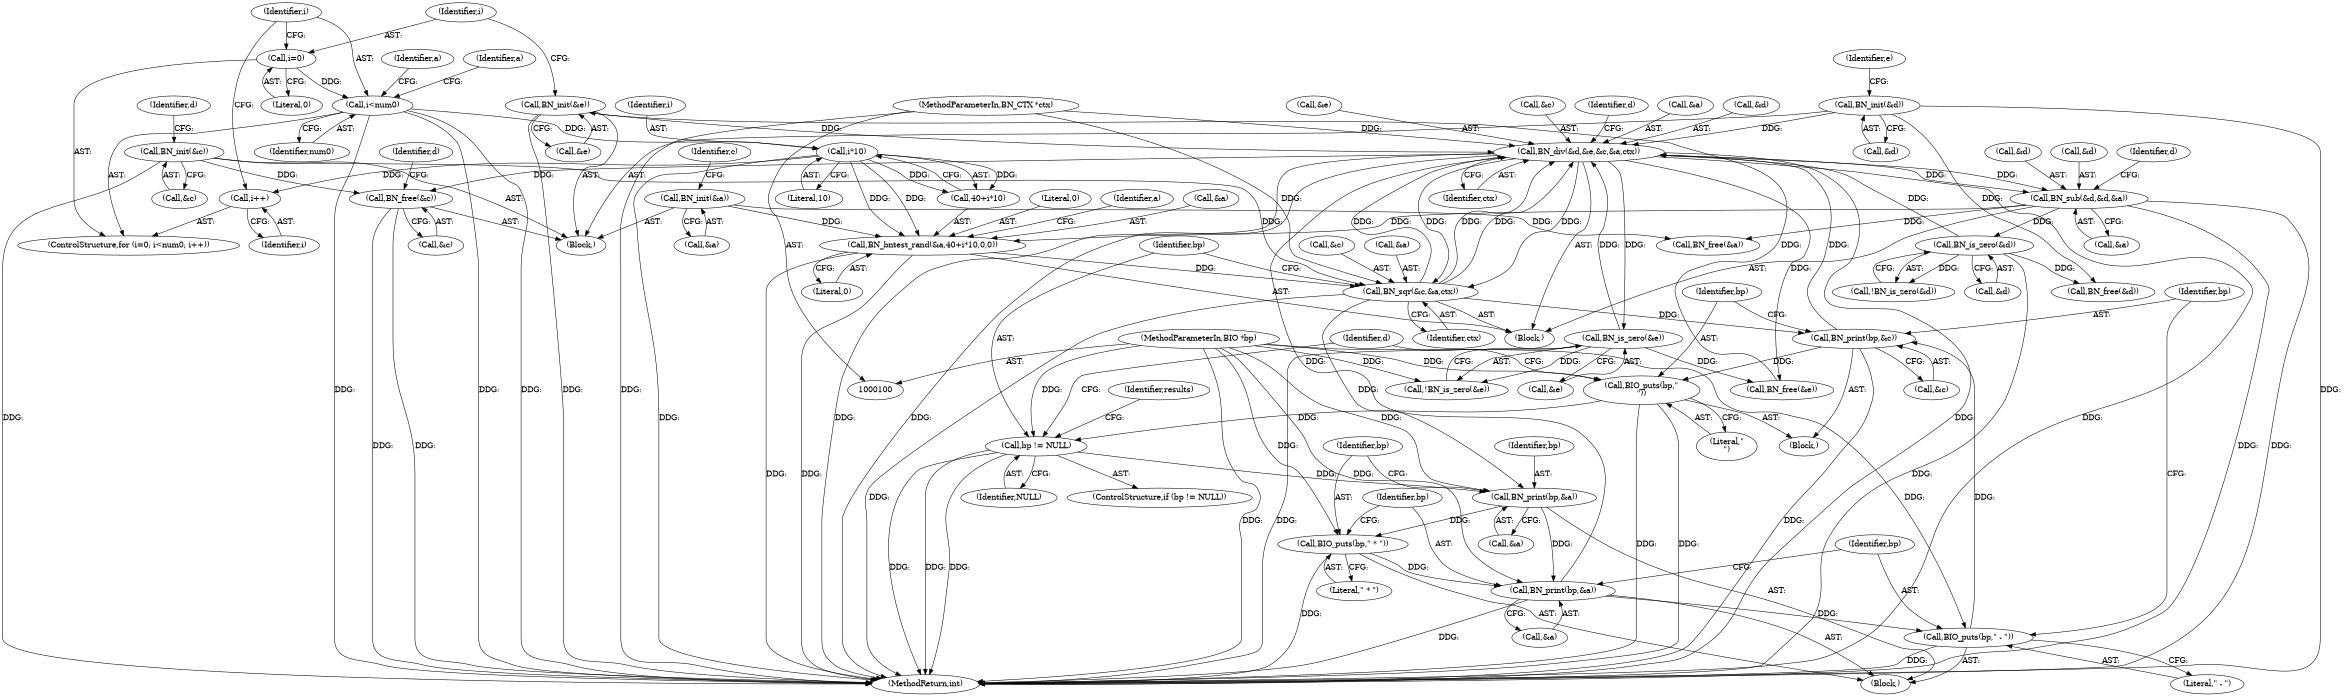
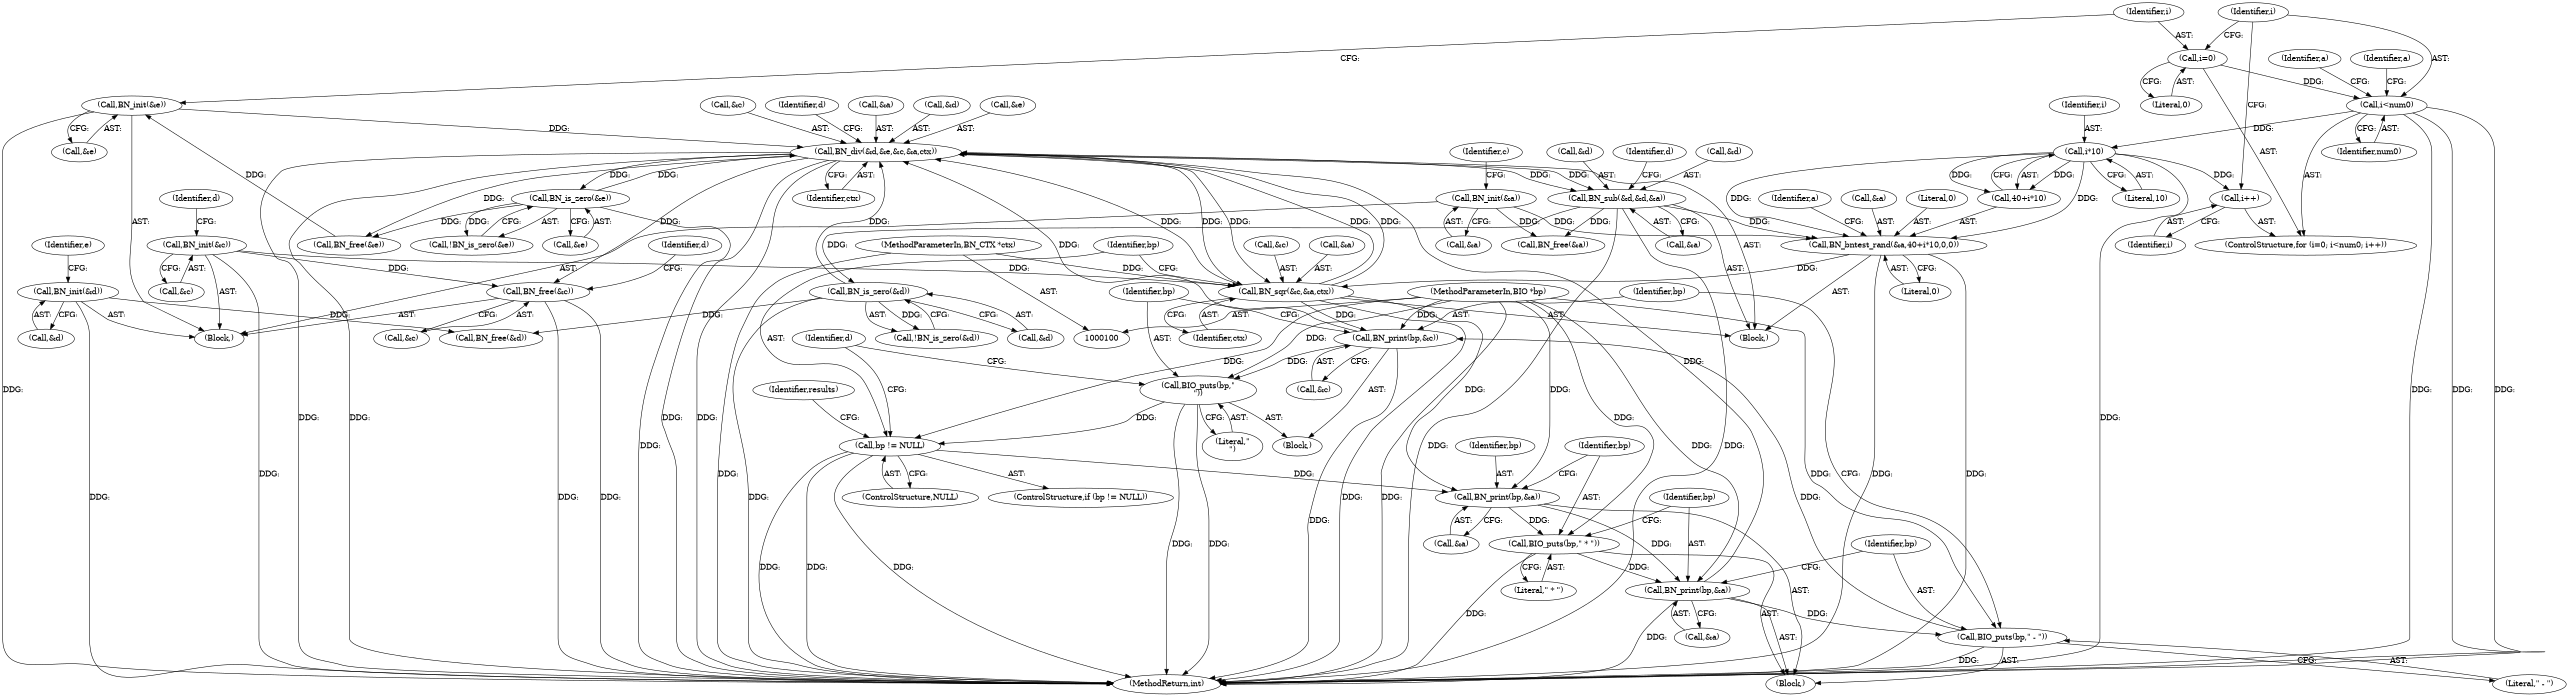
edge "(MethodParameterIn,BN_CTX *ctx)" -> "(Call,BN_div(&d,&e,&c,&a,ctx))": removed, label "DDG:"
edge "(Call,BN_init(&d))" -> "(Call,BN_div(&d,&e,&c,&a,ctx))": removed, label "DDG:"
edge "(MethodParameterIn,BIO *bp)" -> "(Call,!BN_is_zero(&e))": now "(MethodParameterIn,BIO *bp)" -> "(Call,BN_print(bp,&c))"
node "(Identifier,NULL)": label "(Identifier,NULL)" -> "(ControlStructure,NULL)"
